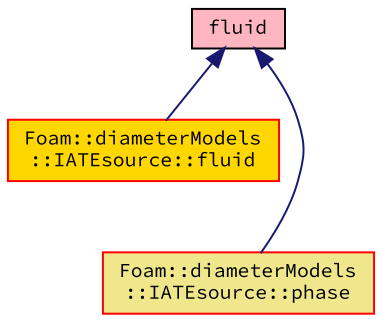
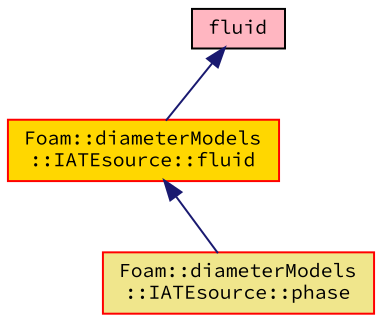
edge "Foam::diameterModels ::IATEsource::phase" -> "fluid": now "Foam::diameterModels ::IATEsource::phase" -> "Foam::diameterModels ::IATEsource::fluid"
